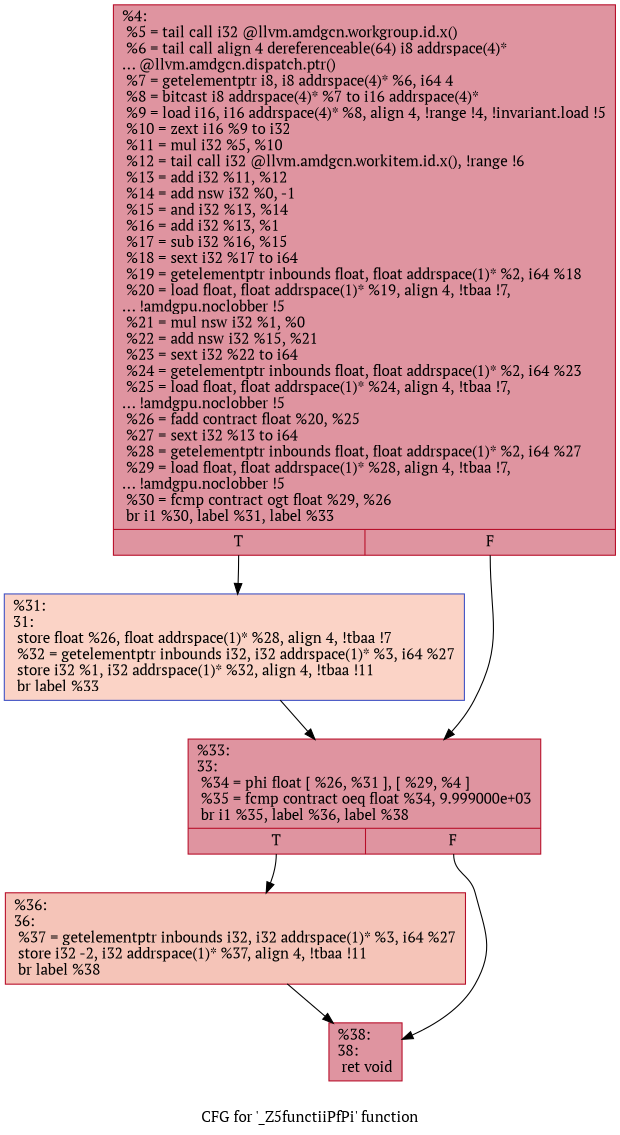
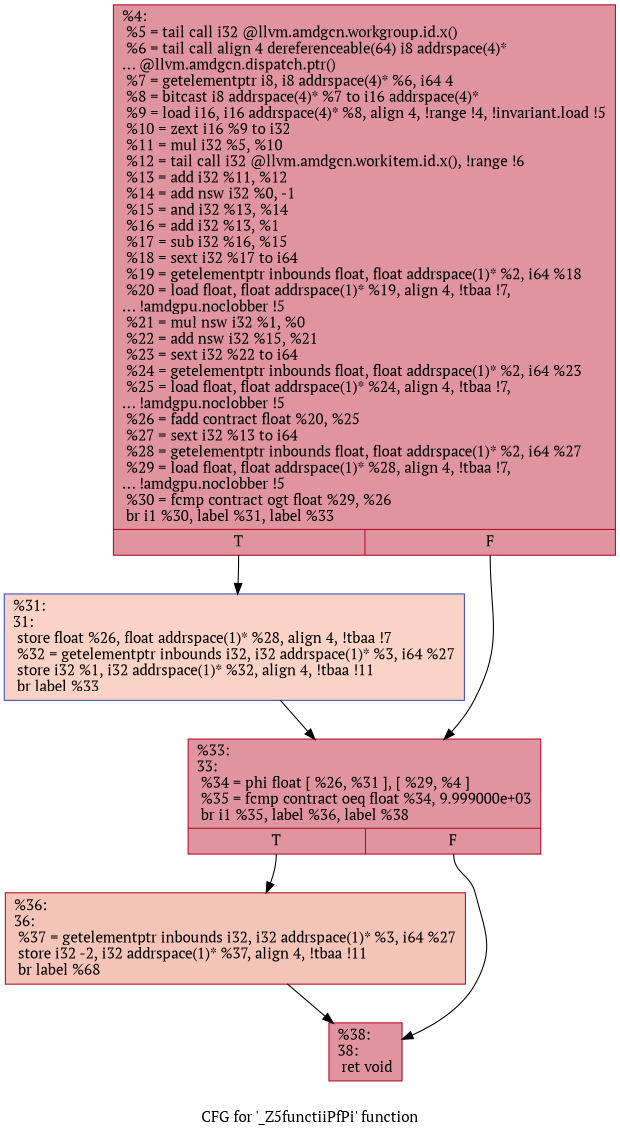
node "%36:": text "br label %38" -> "br label %68"
